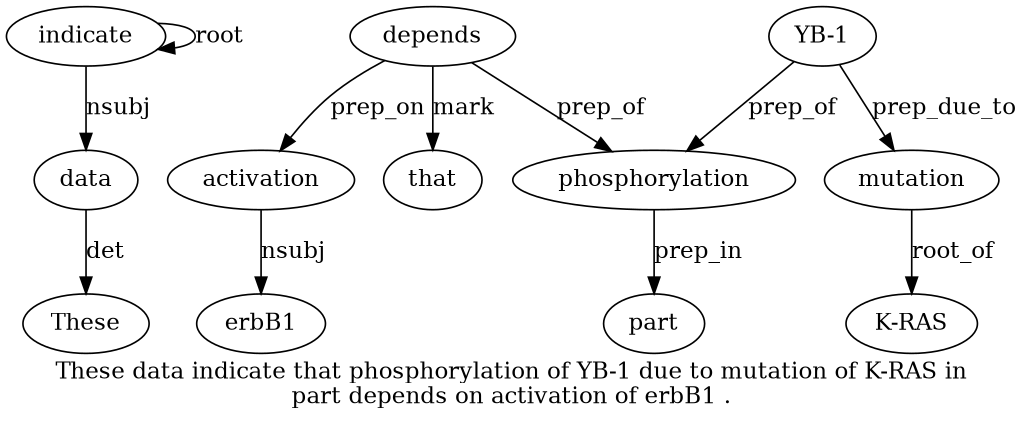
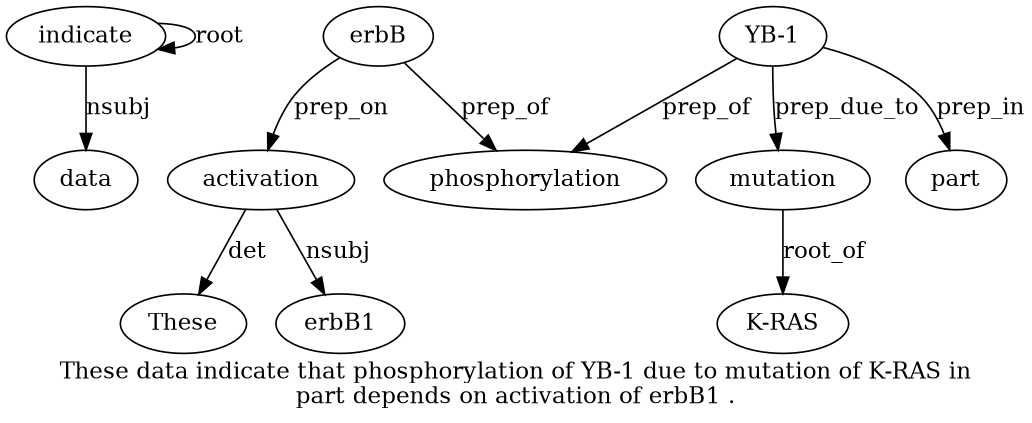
node "depends": label "depends" -> "erbB"
node "that": removed
edge "data" -> "These": now "activation" -> "These"
edge "phosphorylation" -> "part": now "YB-1" -> "part"
